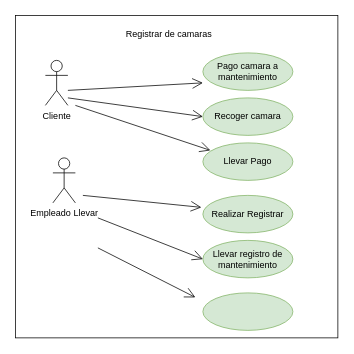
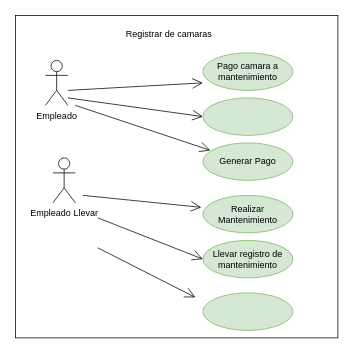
node "Cliente": label "Cliente" -> "Empleado"
node "Recoger camara": removed
node "Llevar Pago": label "Llevar Pago" -> "Generar Pago"
node "Realizar Registrar": label "Realizar Registrar" -> "Realizar Mantenimiento"
